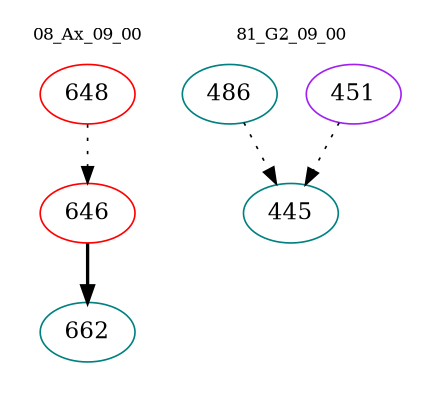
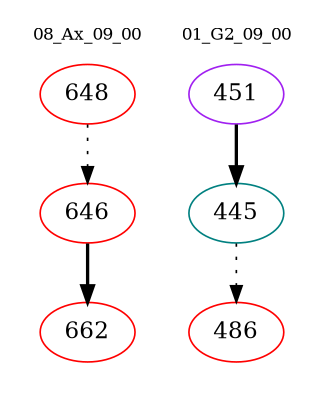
cluster "81_G2_09_00": label "81_G2_09_00" -> "01_G2_09_00"
node "486": color teal -> red
edge "486" -> "445": reversed
edge "451" -> "445": style dotted -> bold
node "662": color teal -> red
